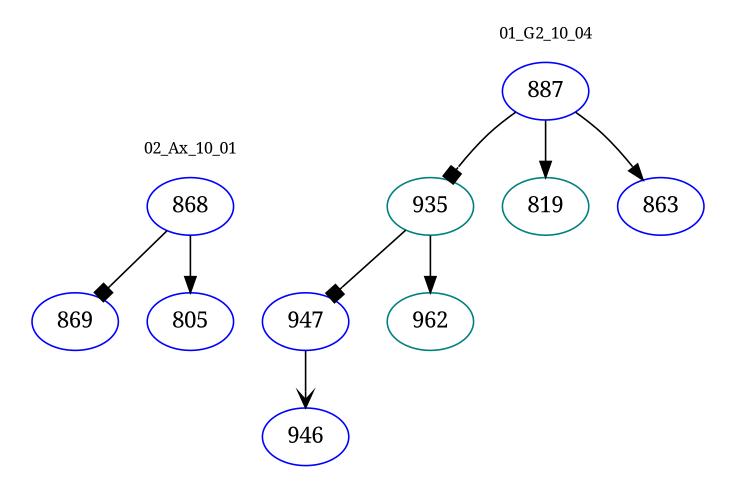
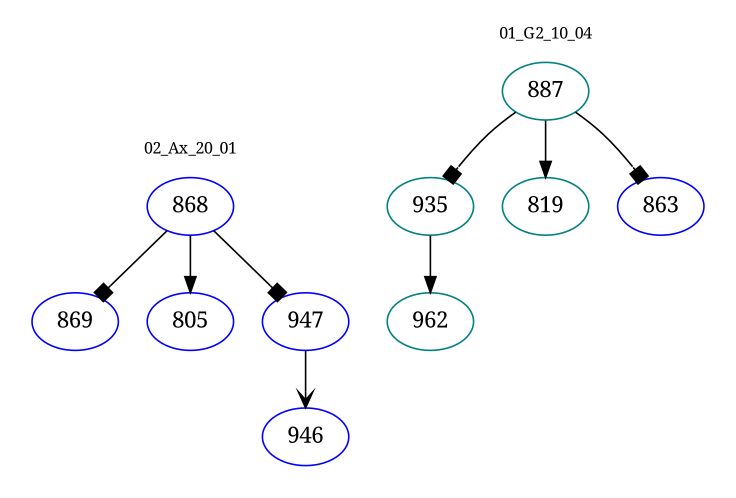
node "887": color blue -> teal
edge "887" -> "863": arrowhead normal -> box
cluster "02_Ax_10_01": label "02_Ax_10_01" -> "02_Ax_20_01"
edge "935" -> "947": now "868" -> "947"
